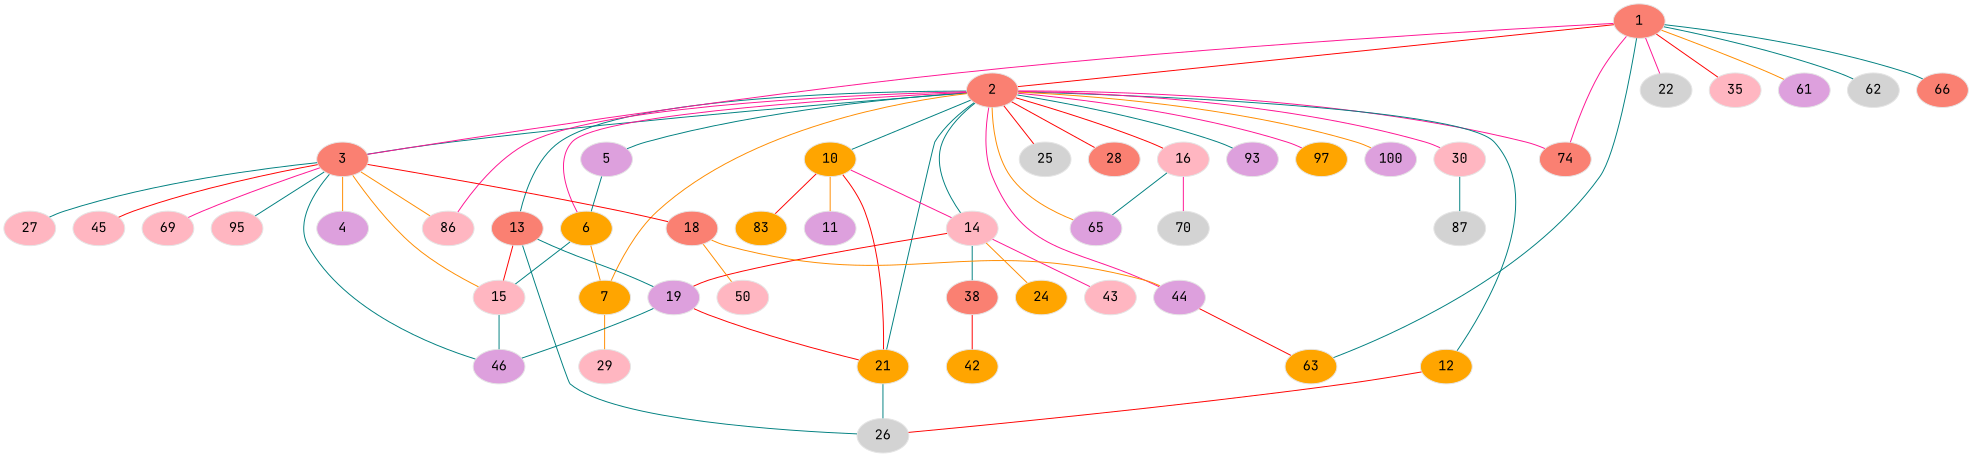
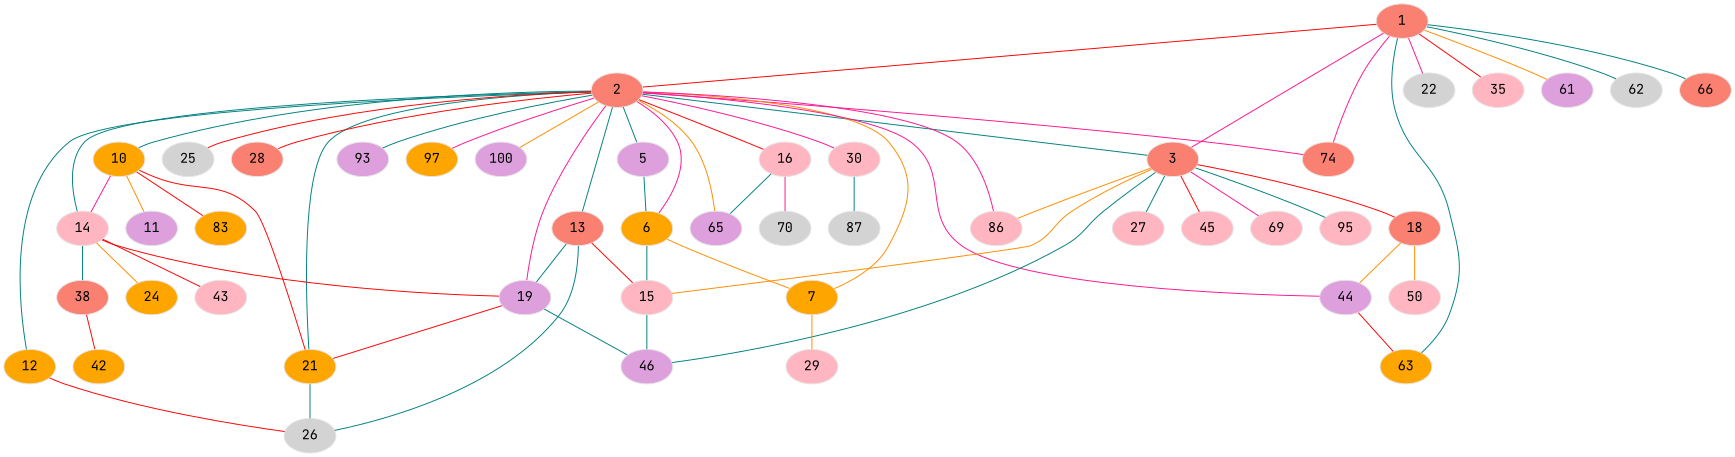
edge "2" -- "19": added
node "4": removed
edge "14" -- "43": color deeppink -> red
